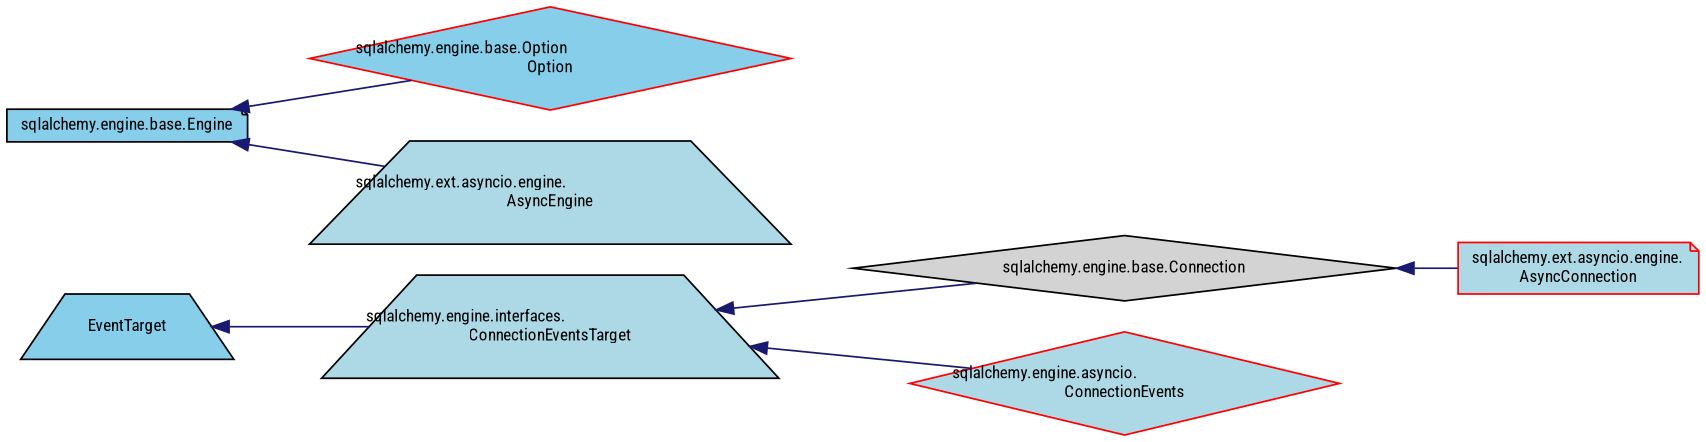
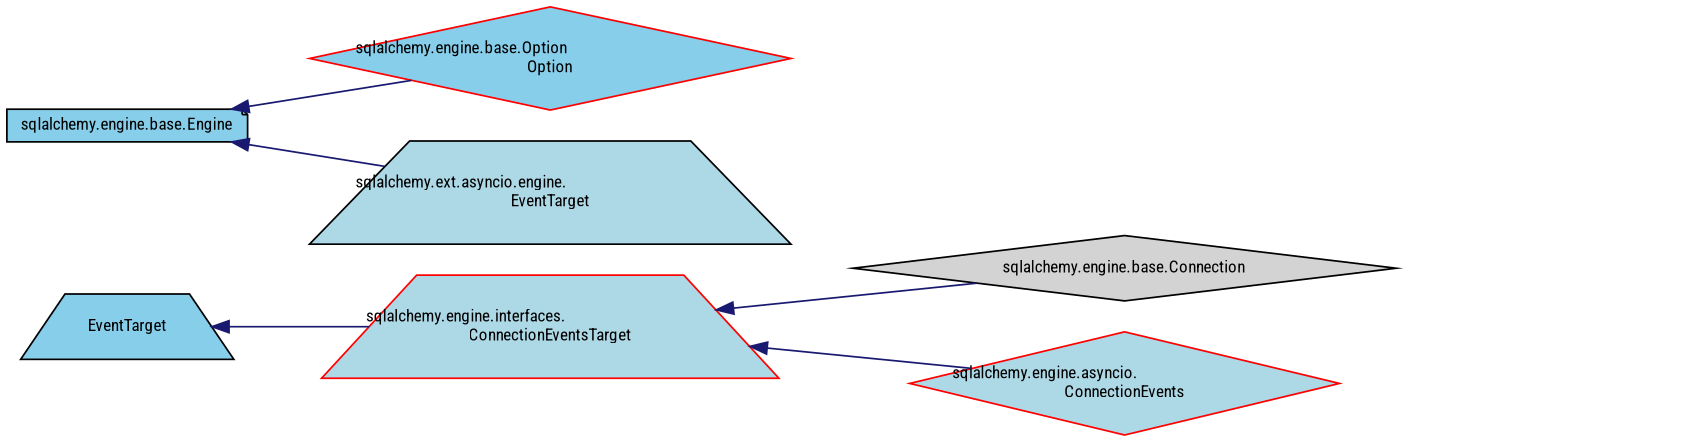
node "sqlalchemy.ext.asyncio.engine. AsyncEngine": label "sqlalchemy.ext.asyncio.engine. AsyncEngine" -> "sqlalchemy.ext.asyncio.engine. EventTarget"
node "sqlalchemy.ext.asyncio.engine. AsyncConnection": removed
node "sqlalchemy.engine.interfaces. ConnectionEventsTarget": color black -> red
